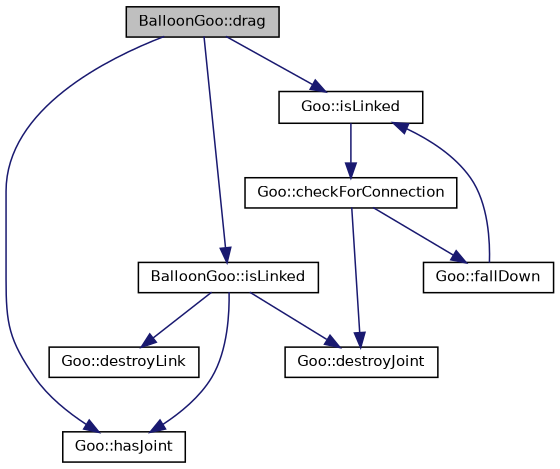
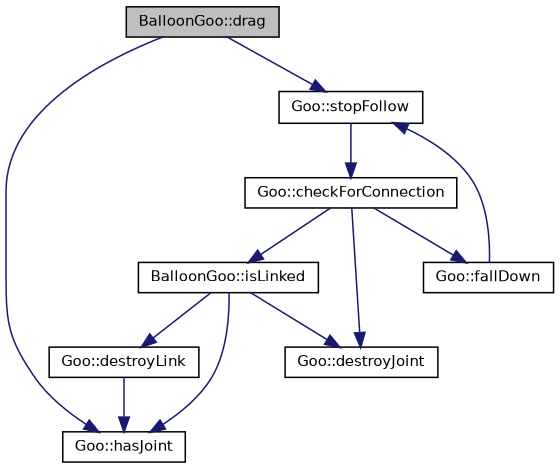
node "Goo::isLinked": label "Goo::isLinked" -> "Goo::stopFollow"
edge "BalloonGoo::drag" -> "BalloonGoo::isLinked": now "Goo::checkForConnection" -> "BalloonGoo::isLinked"
edge "Goo::destroyLink" -> "Goo::hasJoint": added
